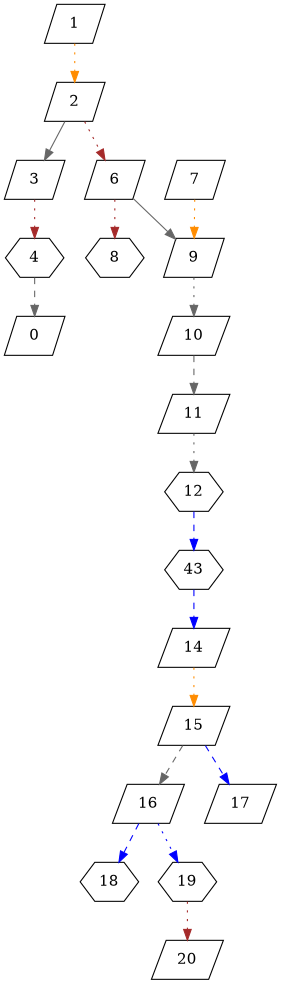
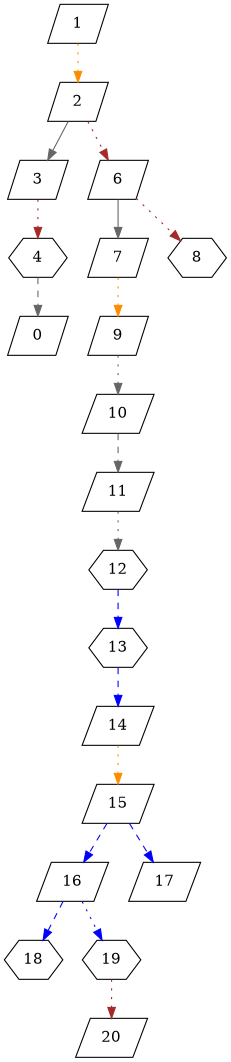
edge "6" -> "9": now "6" -> "7"
node "43": label "43" -> "13"
edge "15" -> "16": color gray40 -> blue
